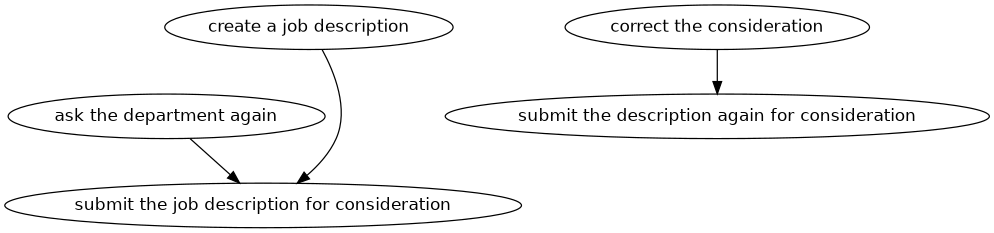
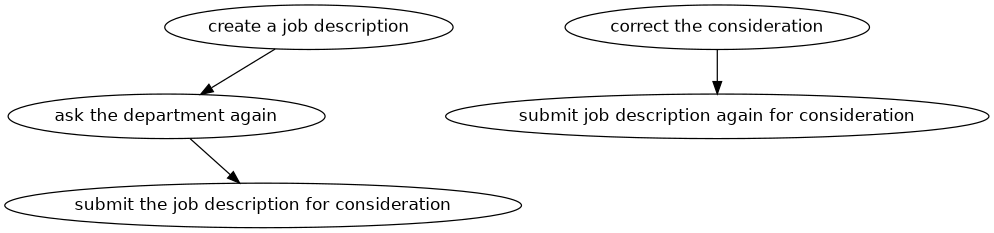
edge "create a job description" -> "submit the job description for consideration": now "create a job description" -> "ask the department again"
node "submit the description again for consideration": label "submit the description again for consideration" -> "submit job description again for consideration"
